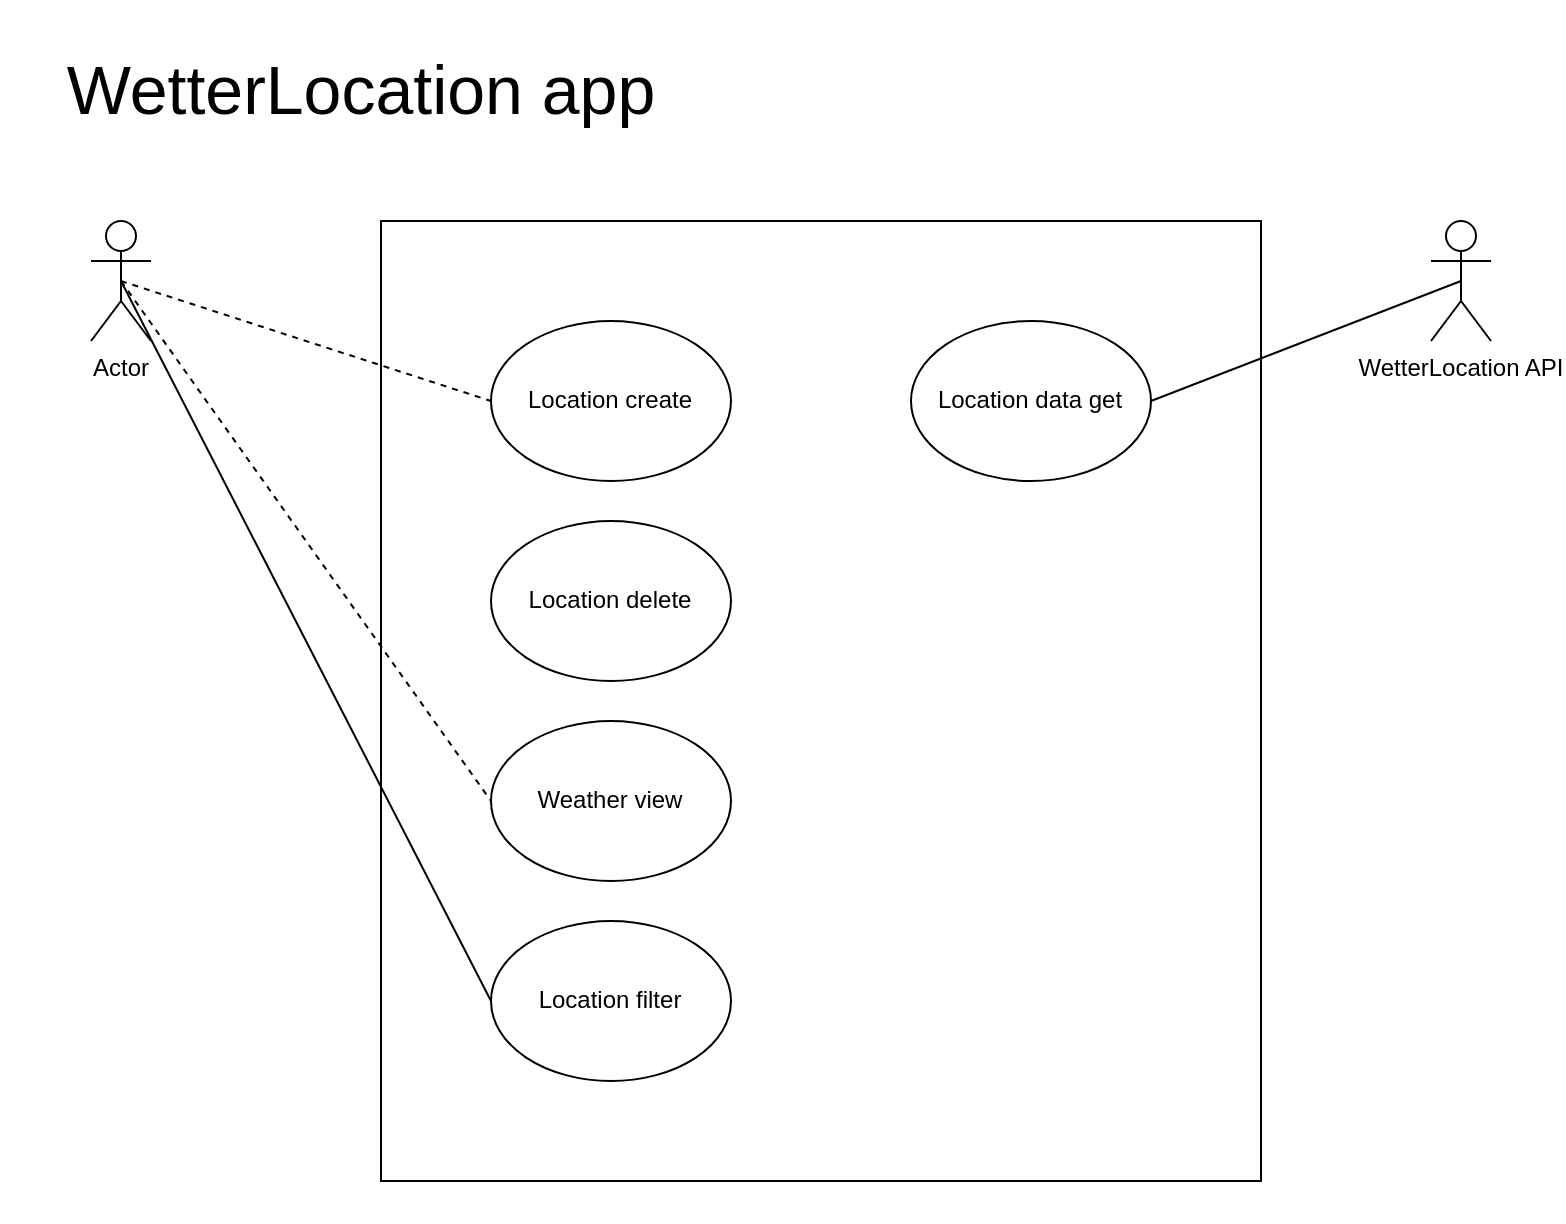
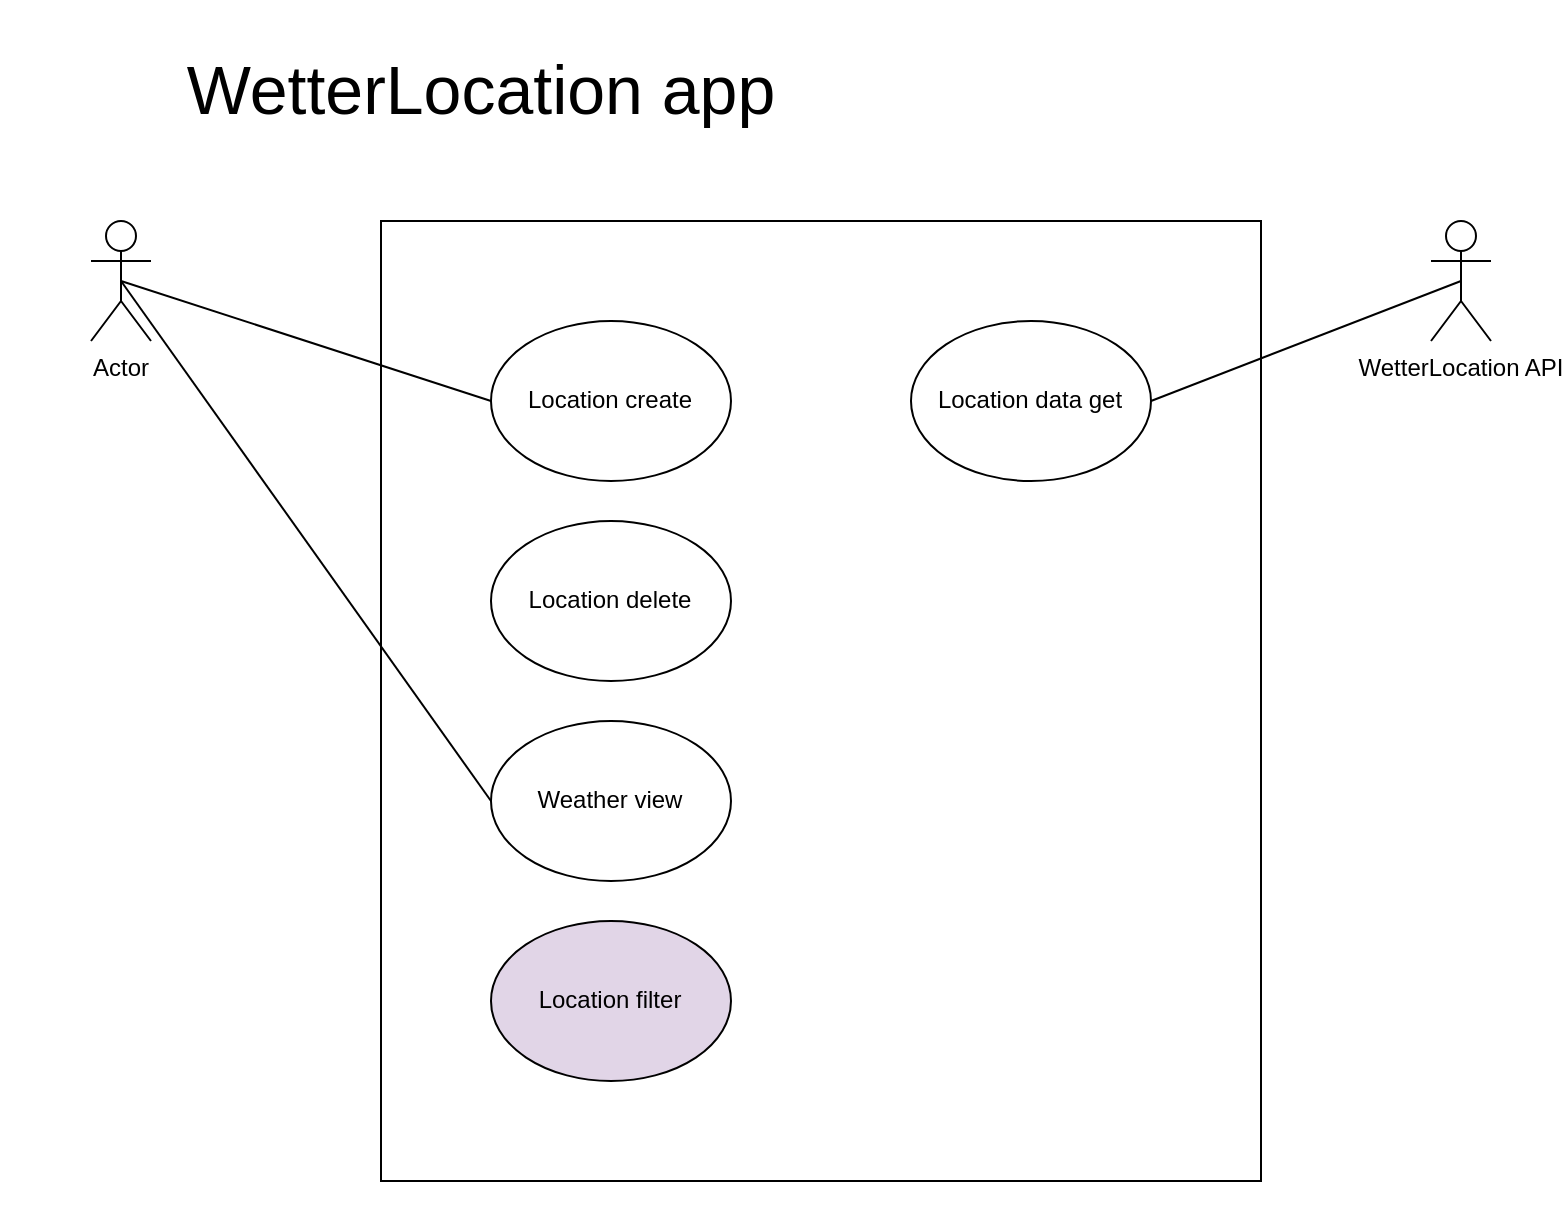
node "WetterLocation app": moved (361, 91) -> (481, 91)
edge "Actor" -- "Location create": style dashed -> solid
edge "Actor" -- "Weather view": style dashed -> solid
edge "Actor" -- "Location filter": removed
node "Location filter": fillcolor #ffffff -> #e1d5e7
